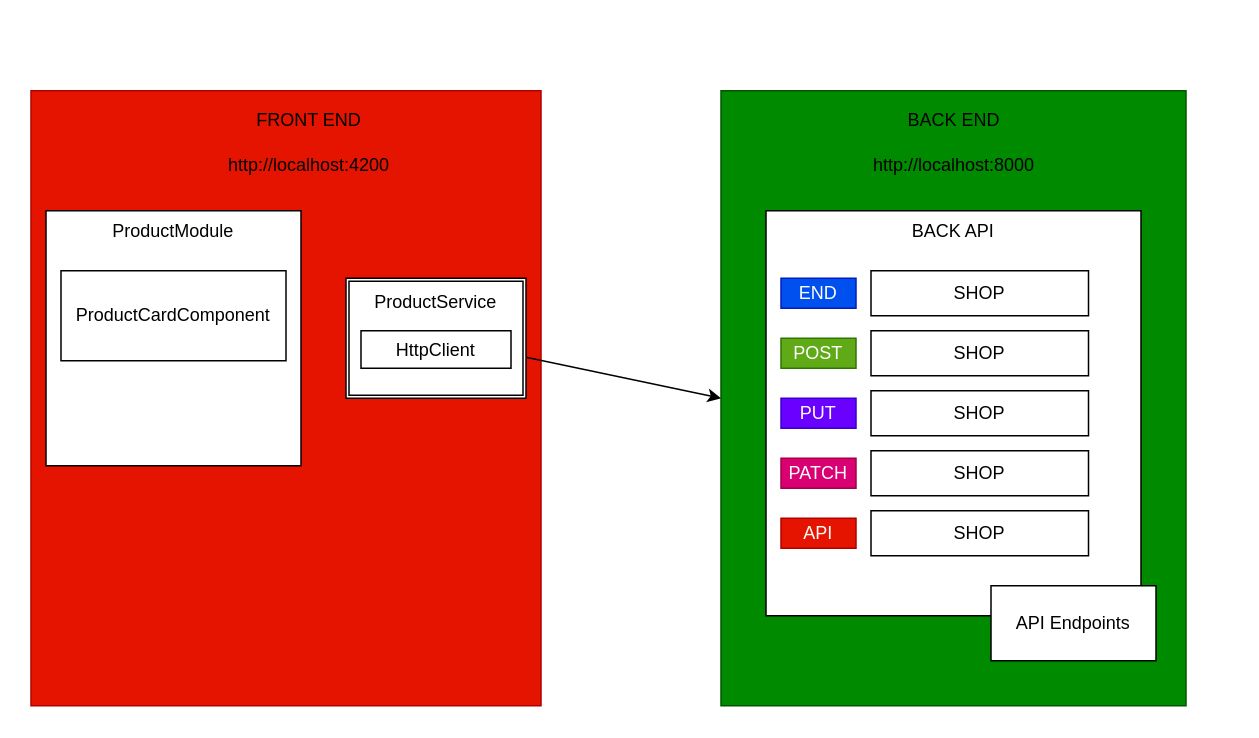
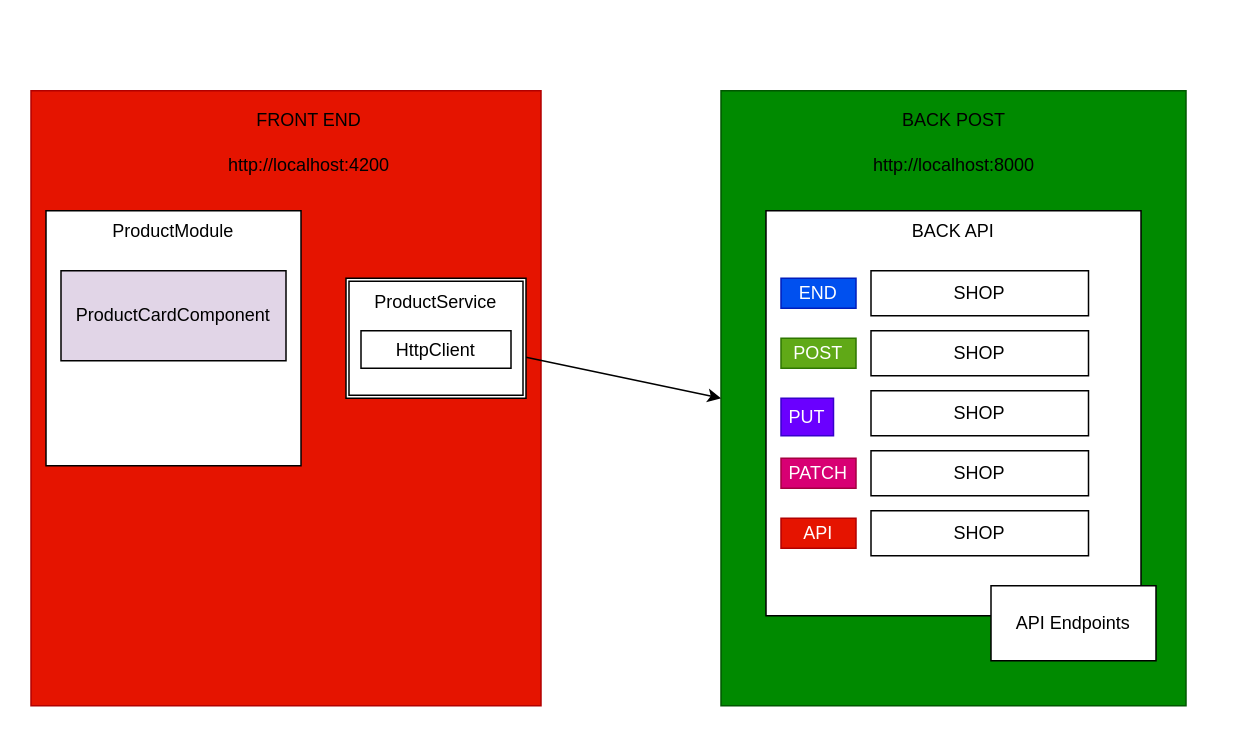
node "BACK END": label "BACK END" -> "BACK POST"
node "ProductCardComponent": fillcolor #ffffff -> #e1d5e7
node "PUT": size 75x30 -> 53x38
